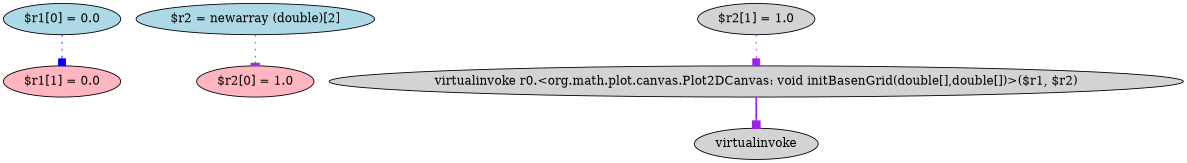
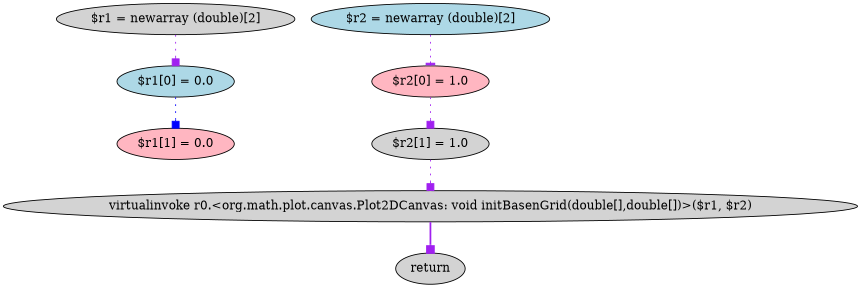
node "$r1 = newarray (double)[2]": added
edge "$r2[0] = 1.0" -> "$r2[1] = 1.0": added
node "virtualinvoke": label "virtualinvoke" -> "return"
